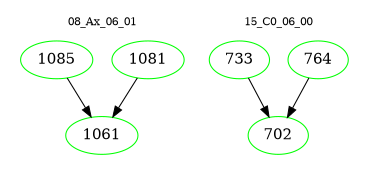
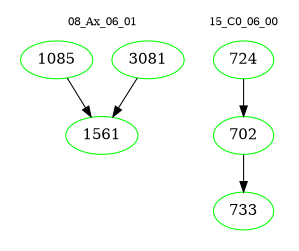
node "1081": label "1081" -> "3081"
node "764": label "764" -> "724"
edge "733" -> "702": reversed
node "1061": label "1061" -> "1561"
